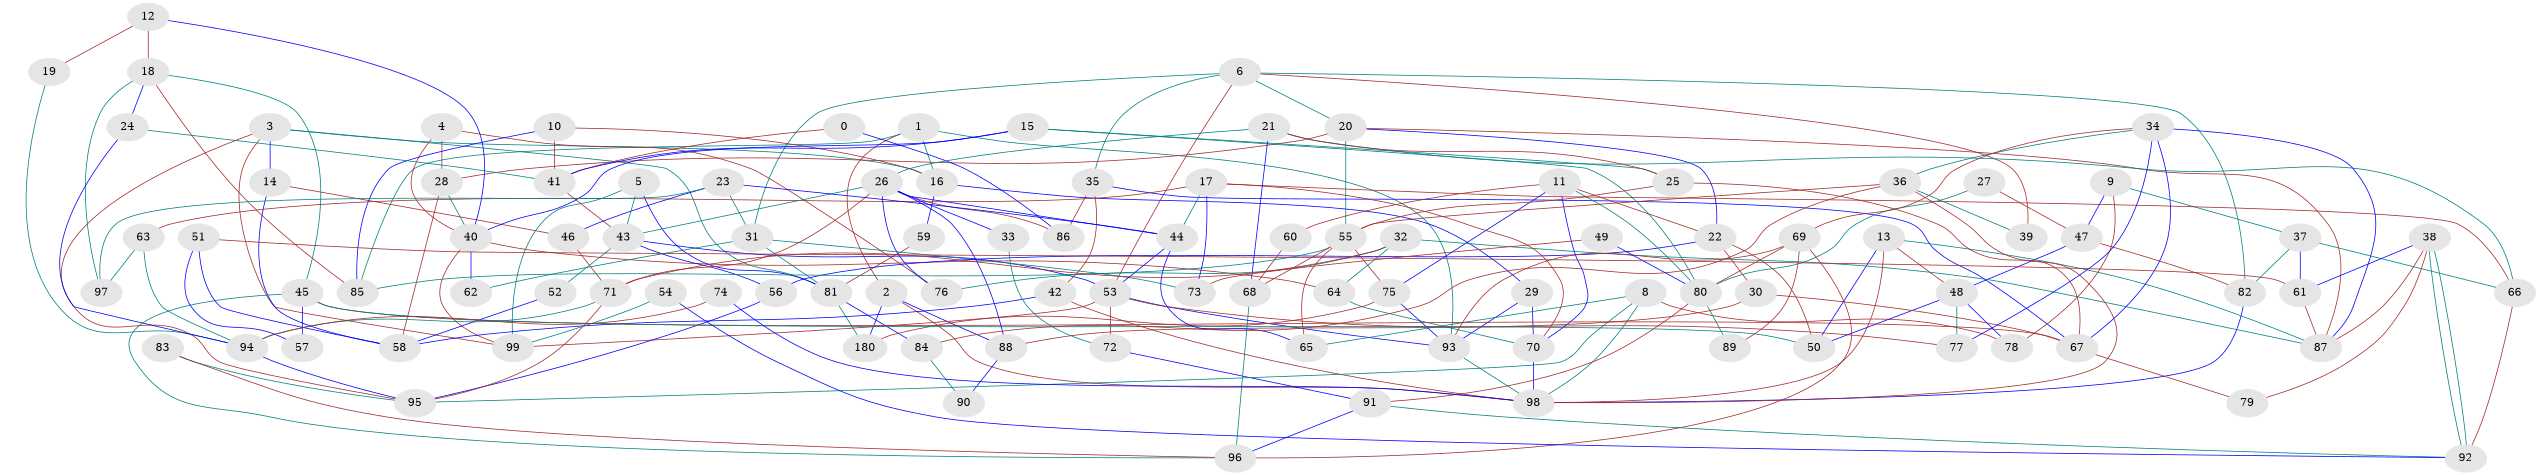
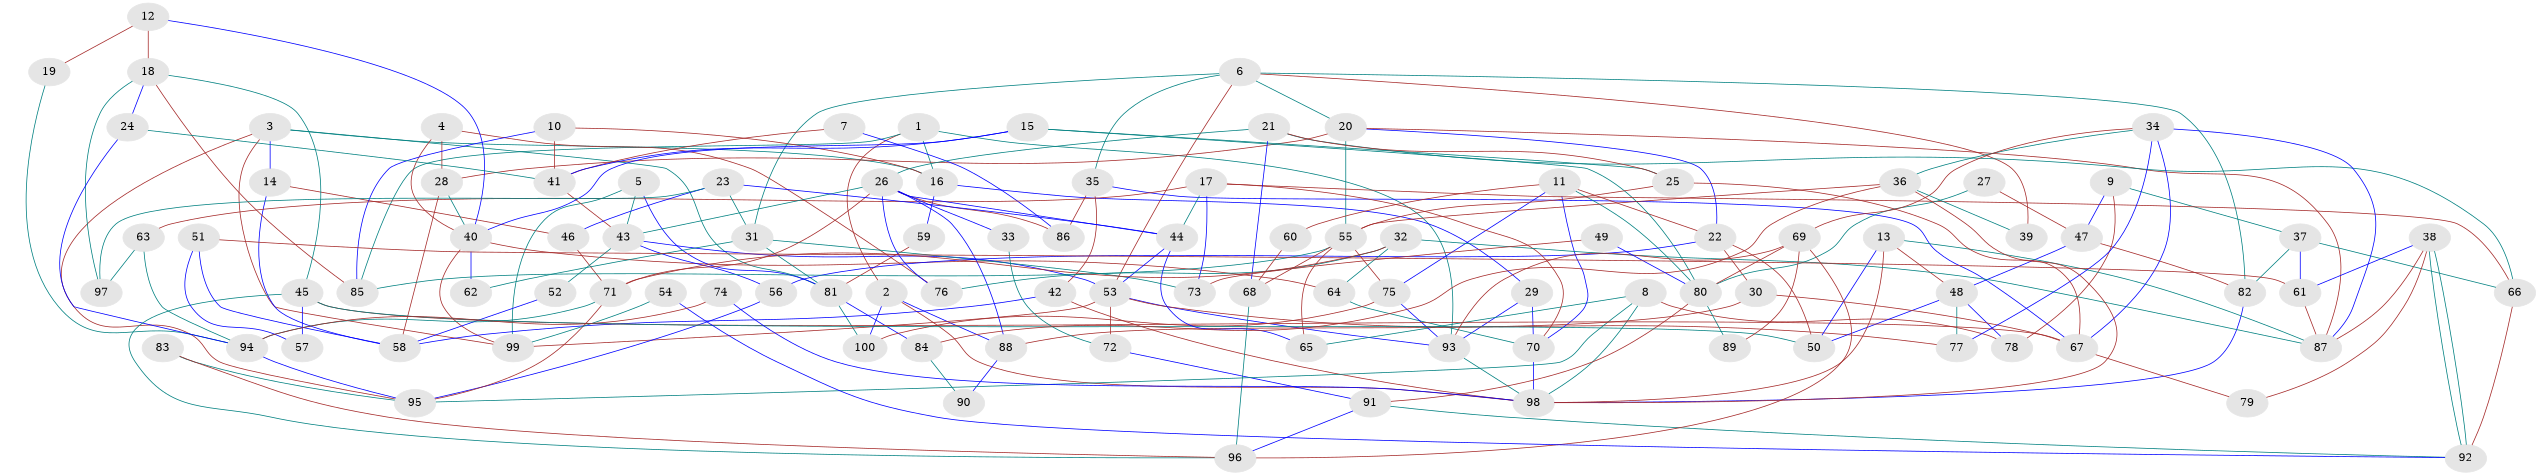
node "0": label "0" -> "7"
node "180": label "180" -> "100"
